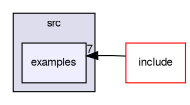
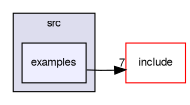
edge "include" -> "examples": reversed
